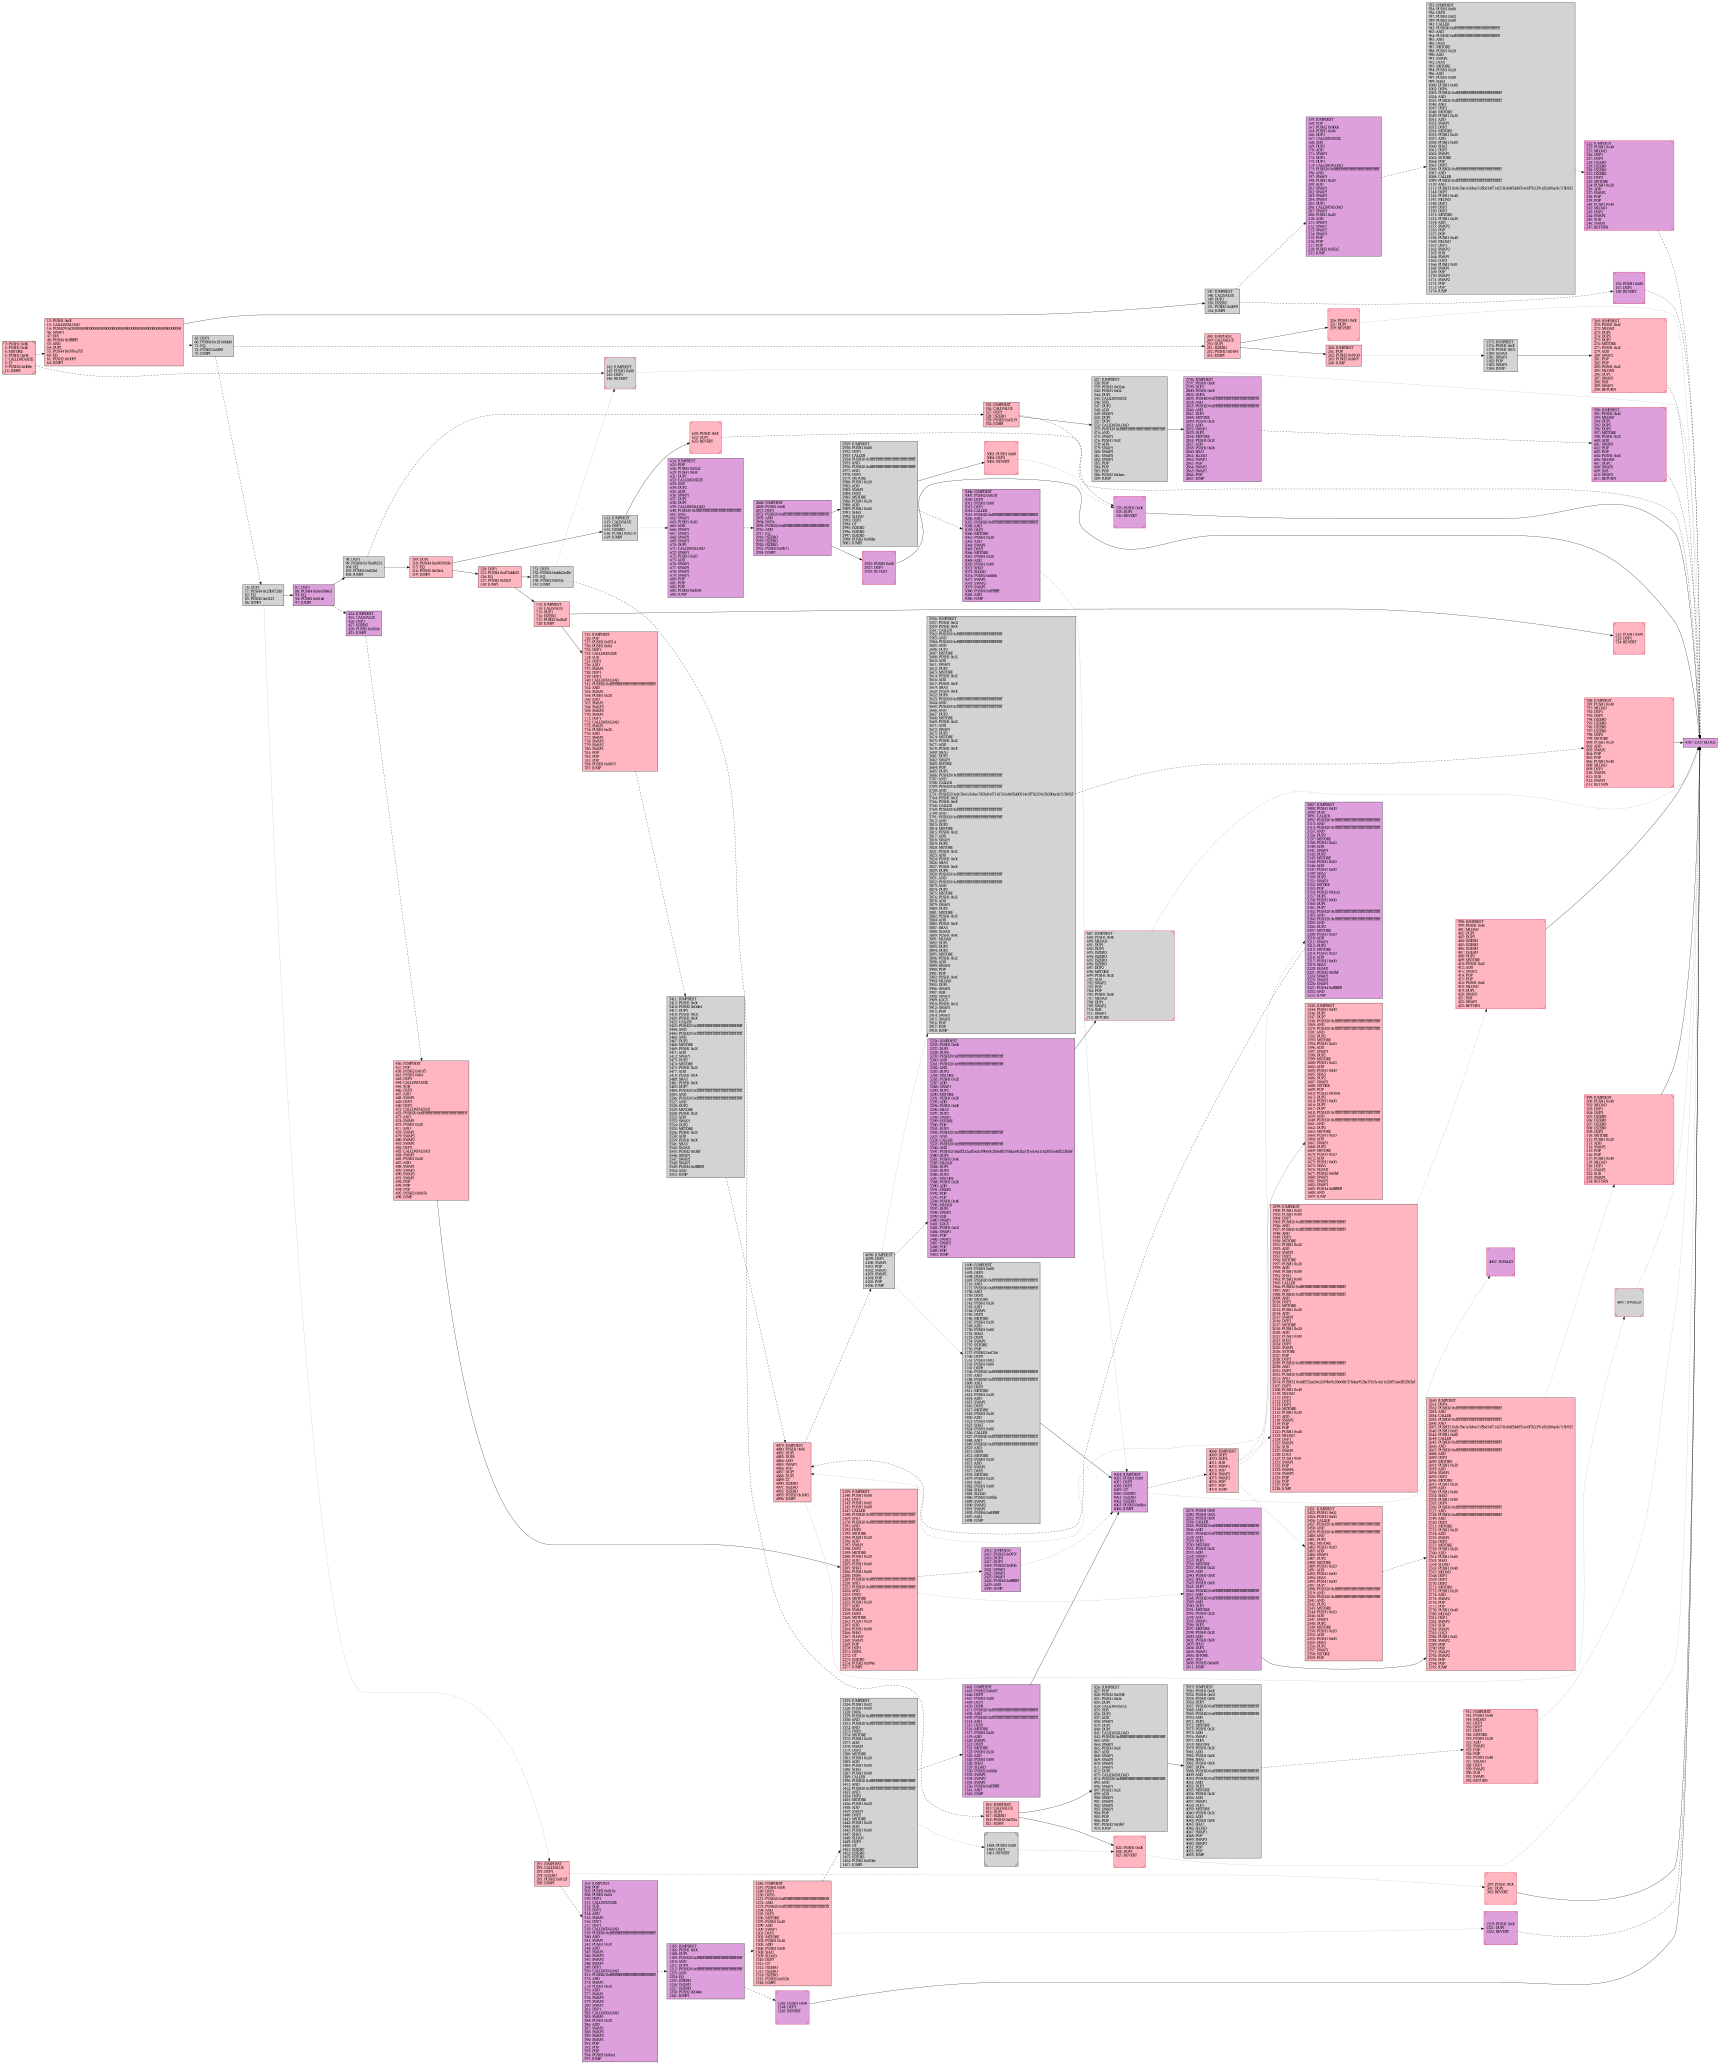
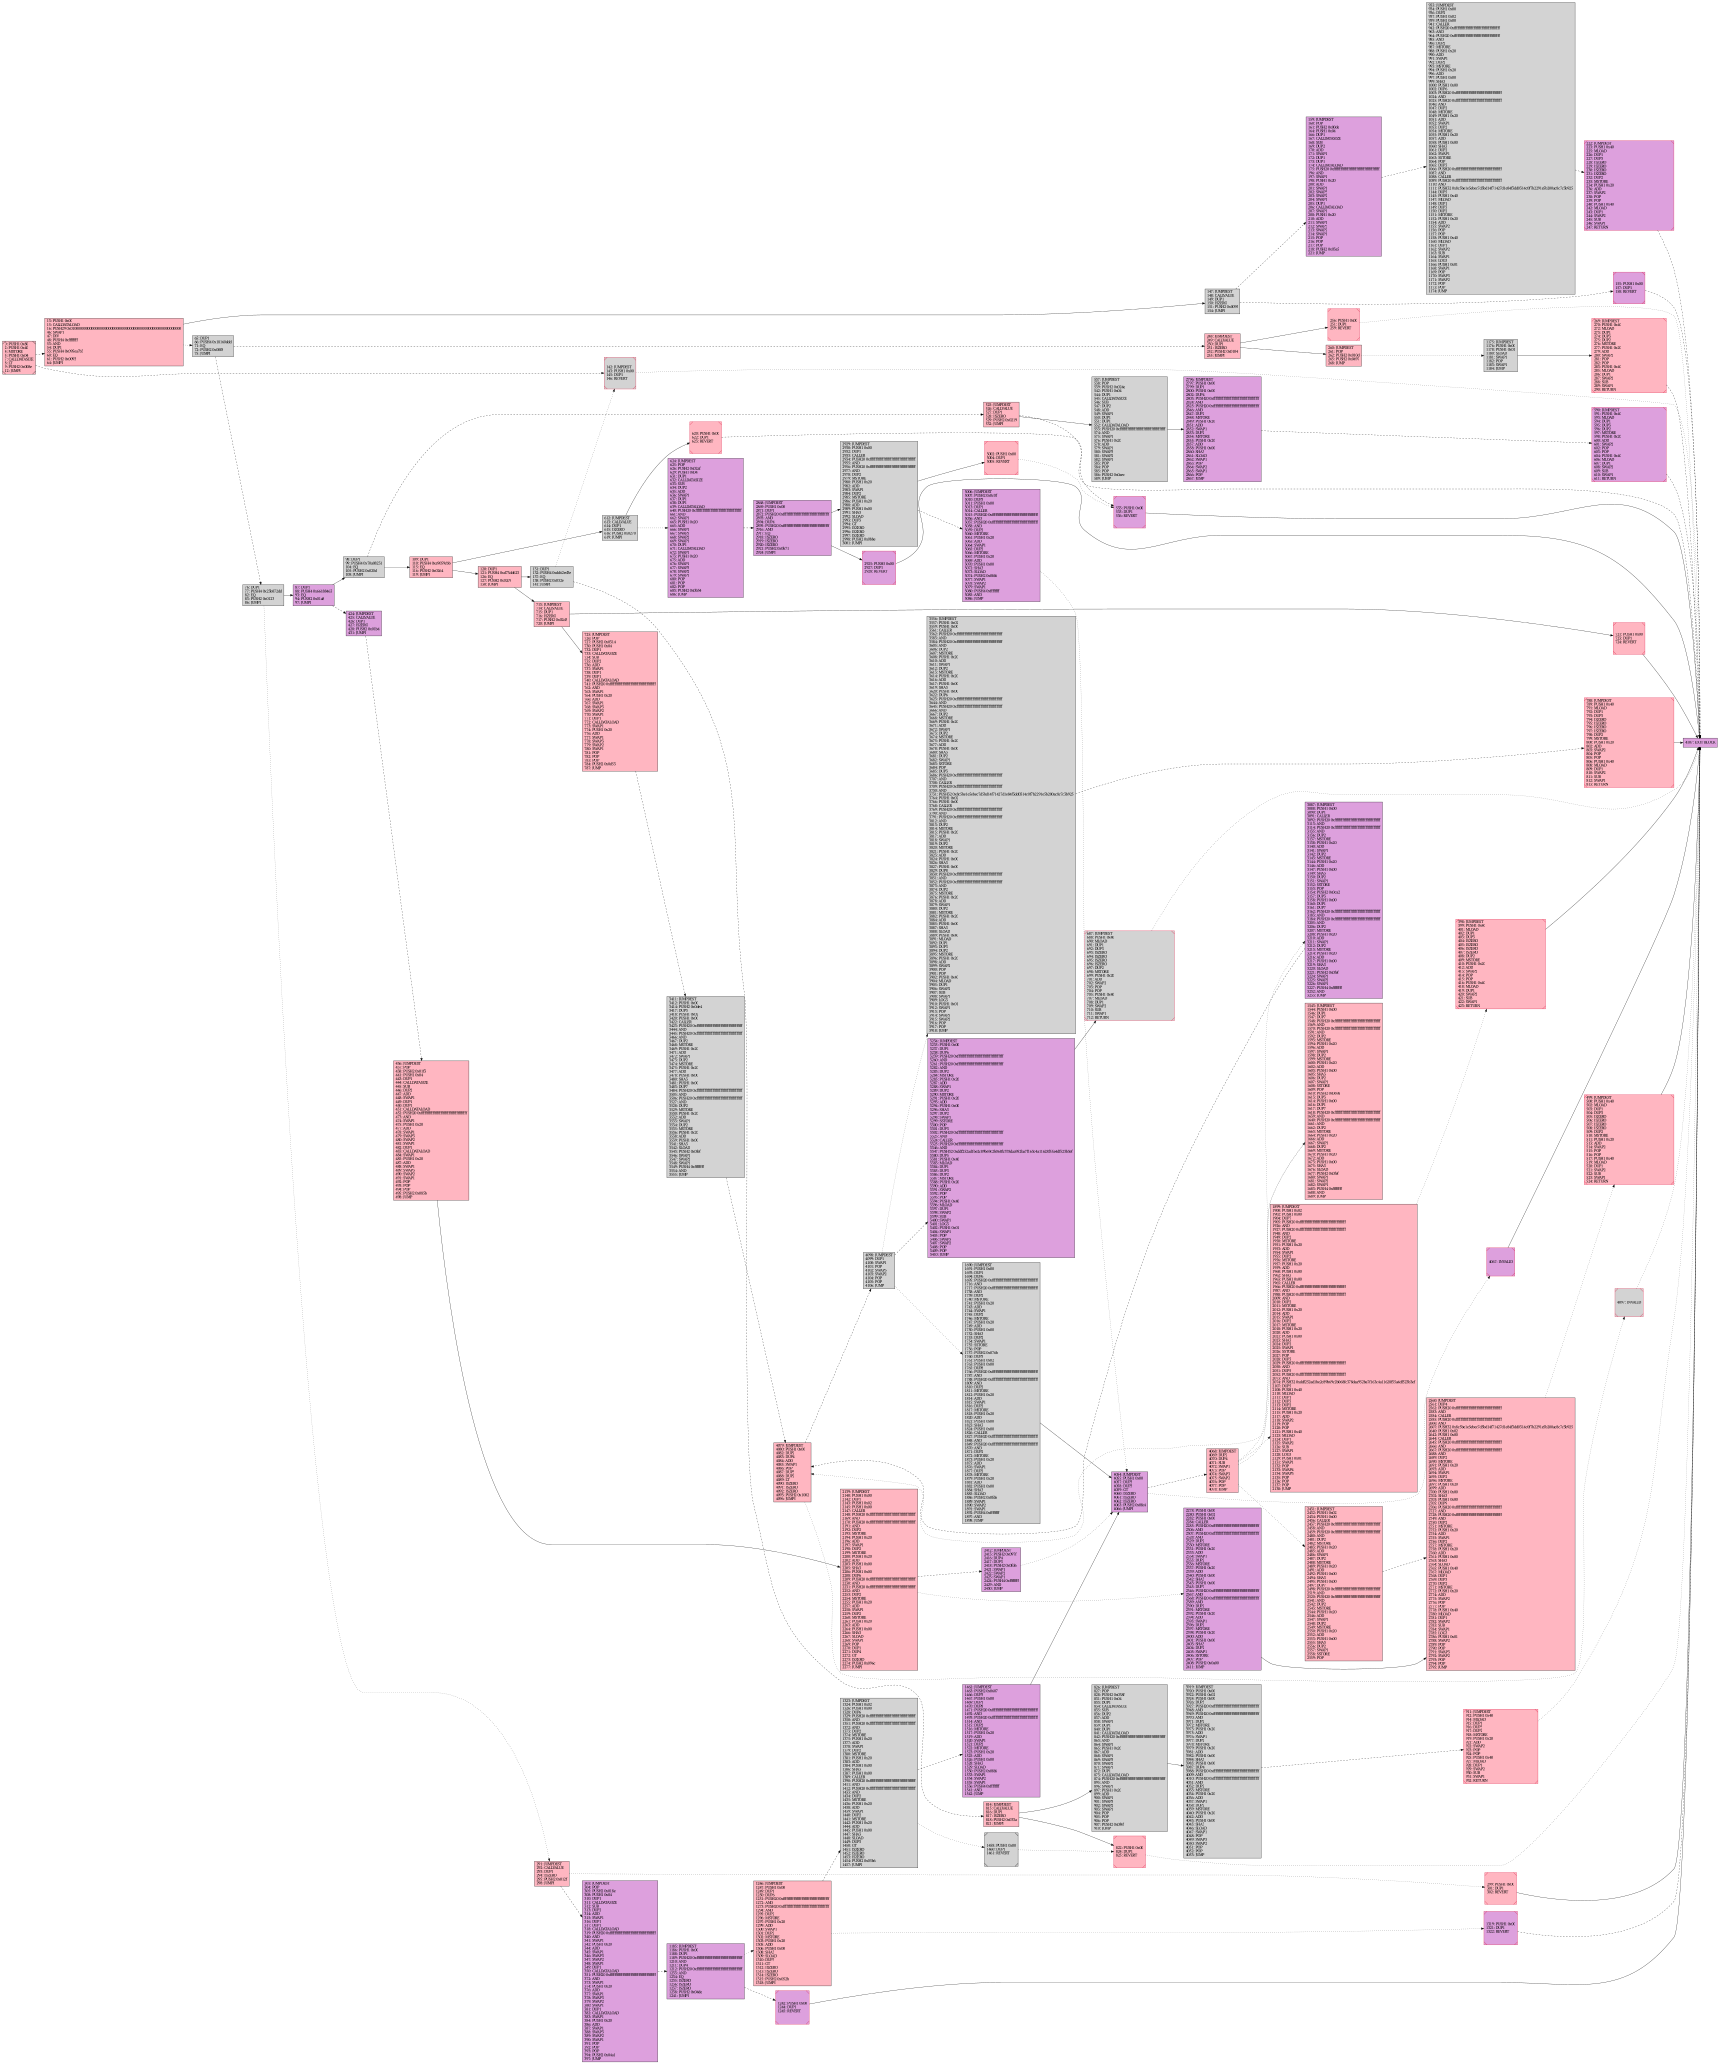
edge "721: PUSH1 0x00 723: DUP1 724: REVERT" -> "4107: EXIT BLOCK": added
edge "4067: INVALID" -> "4107: EXIT BLOCK": added
